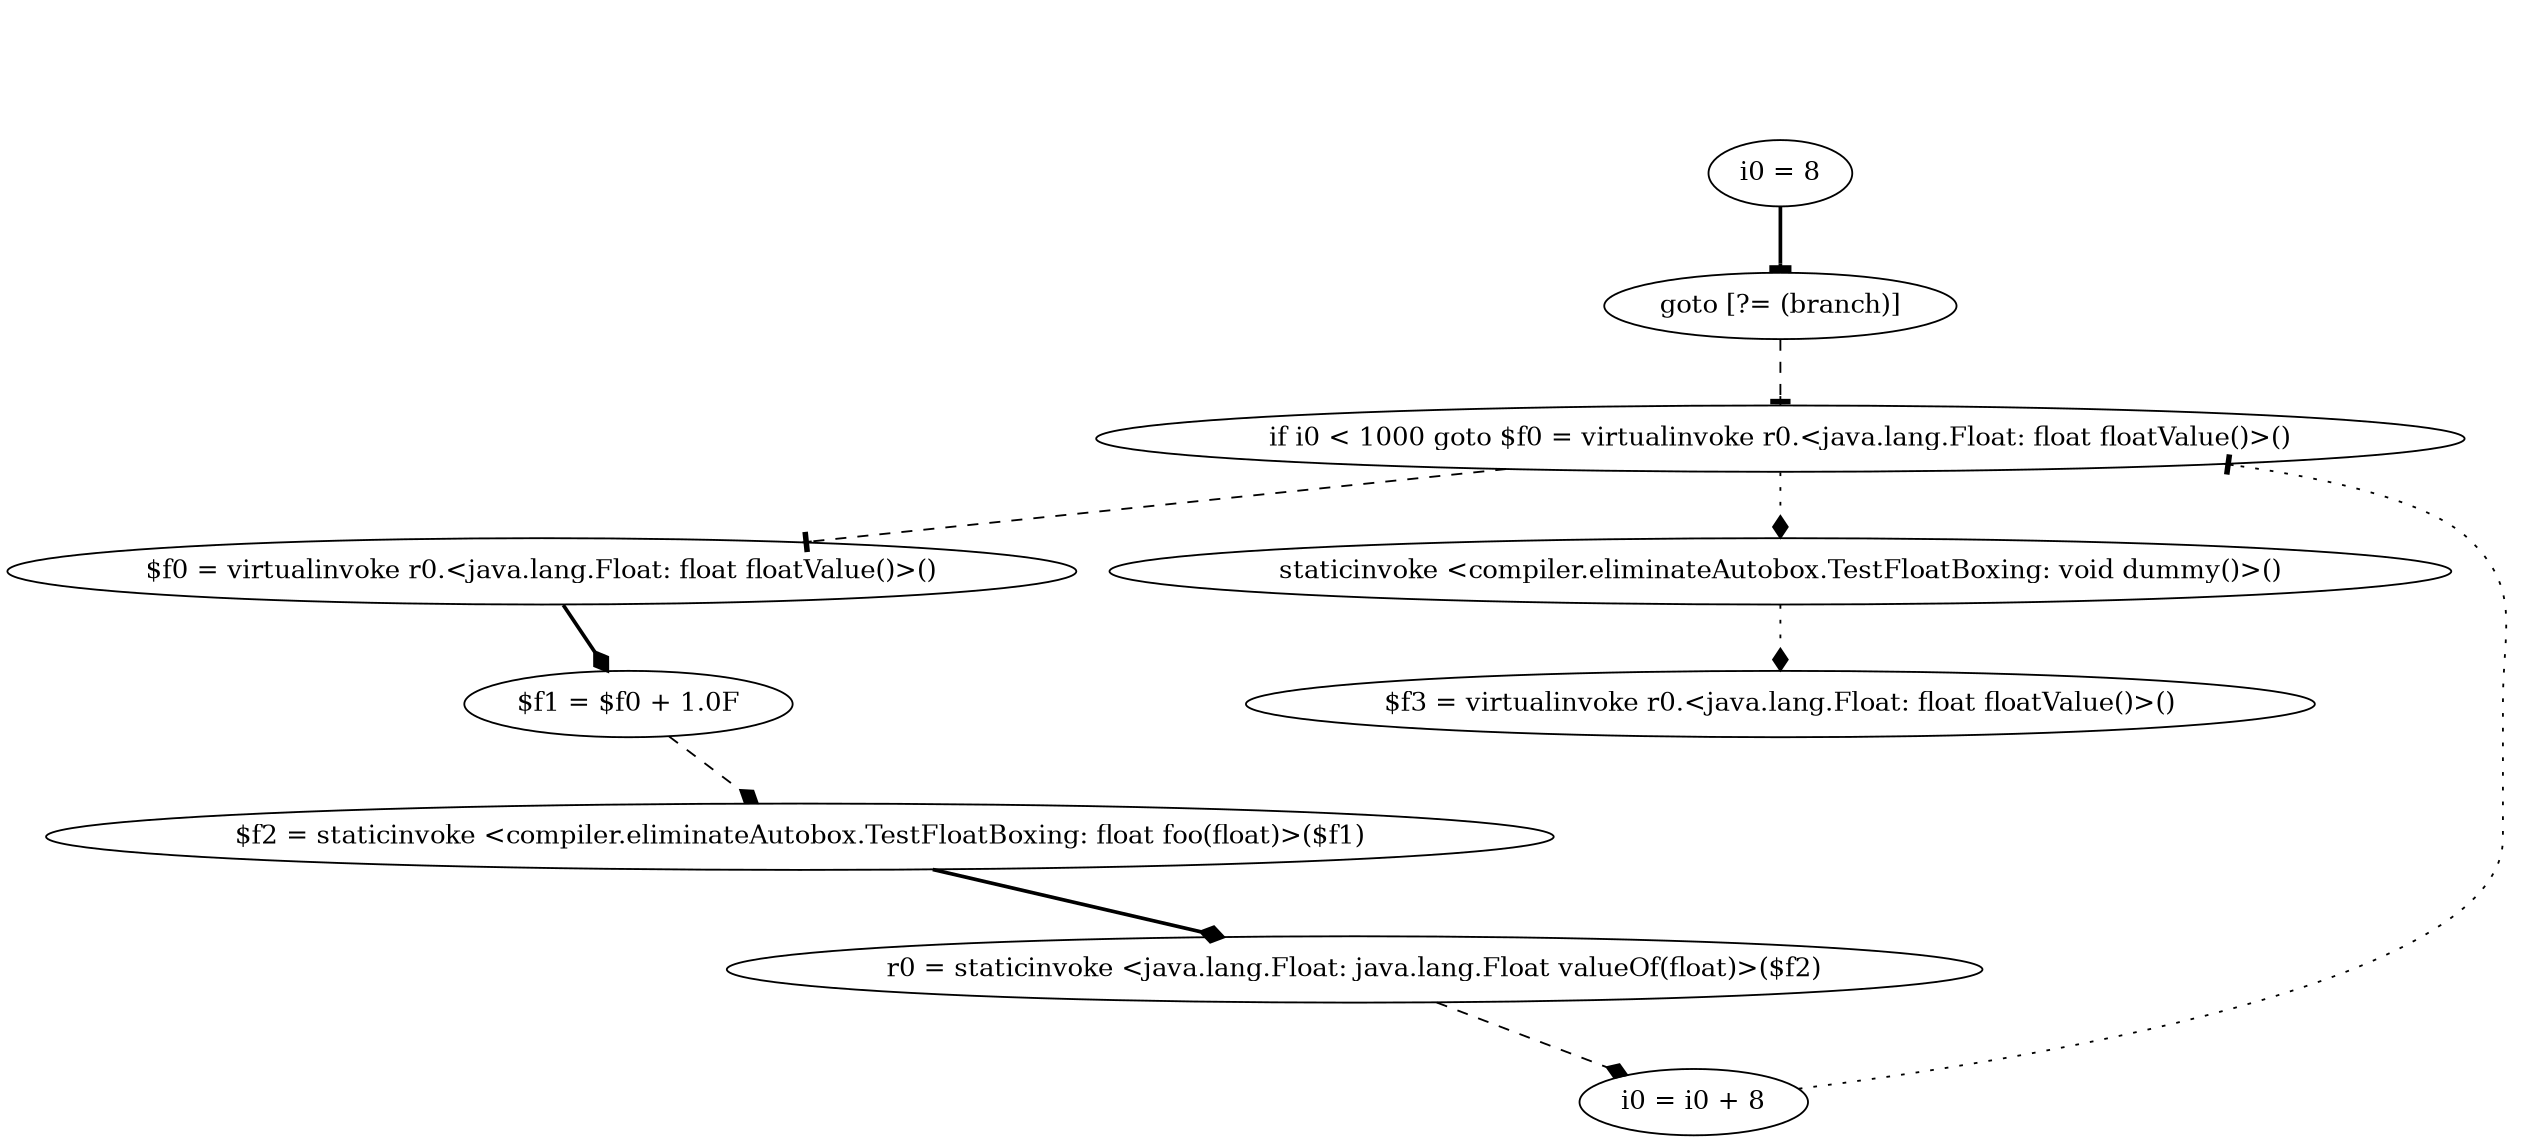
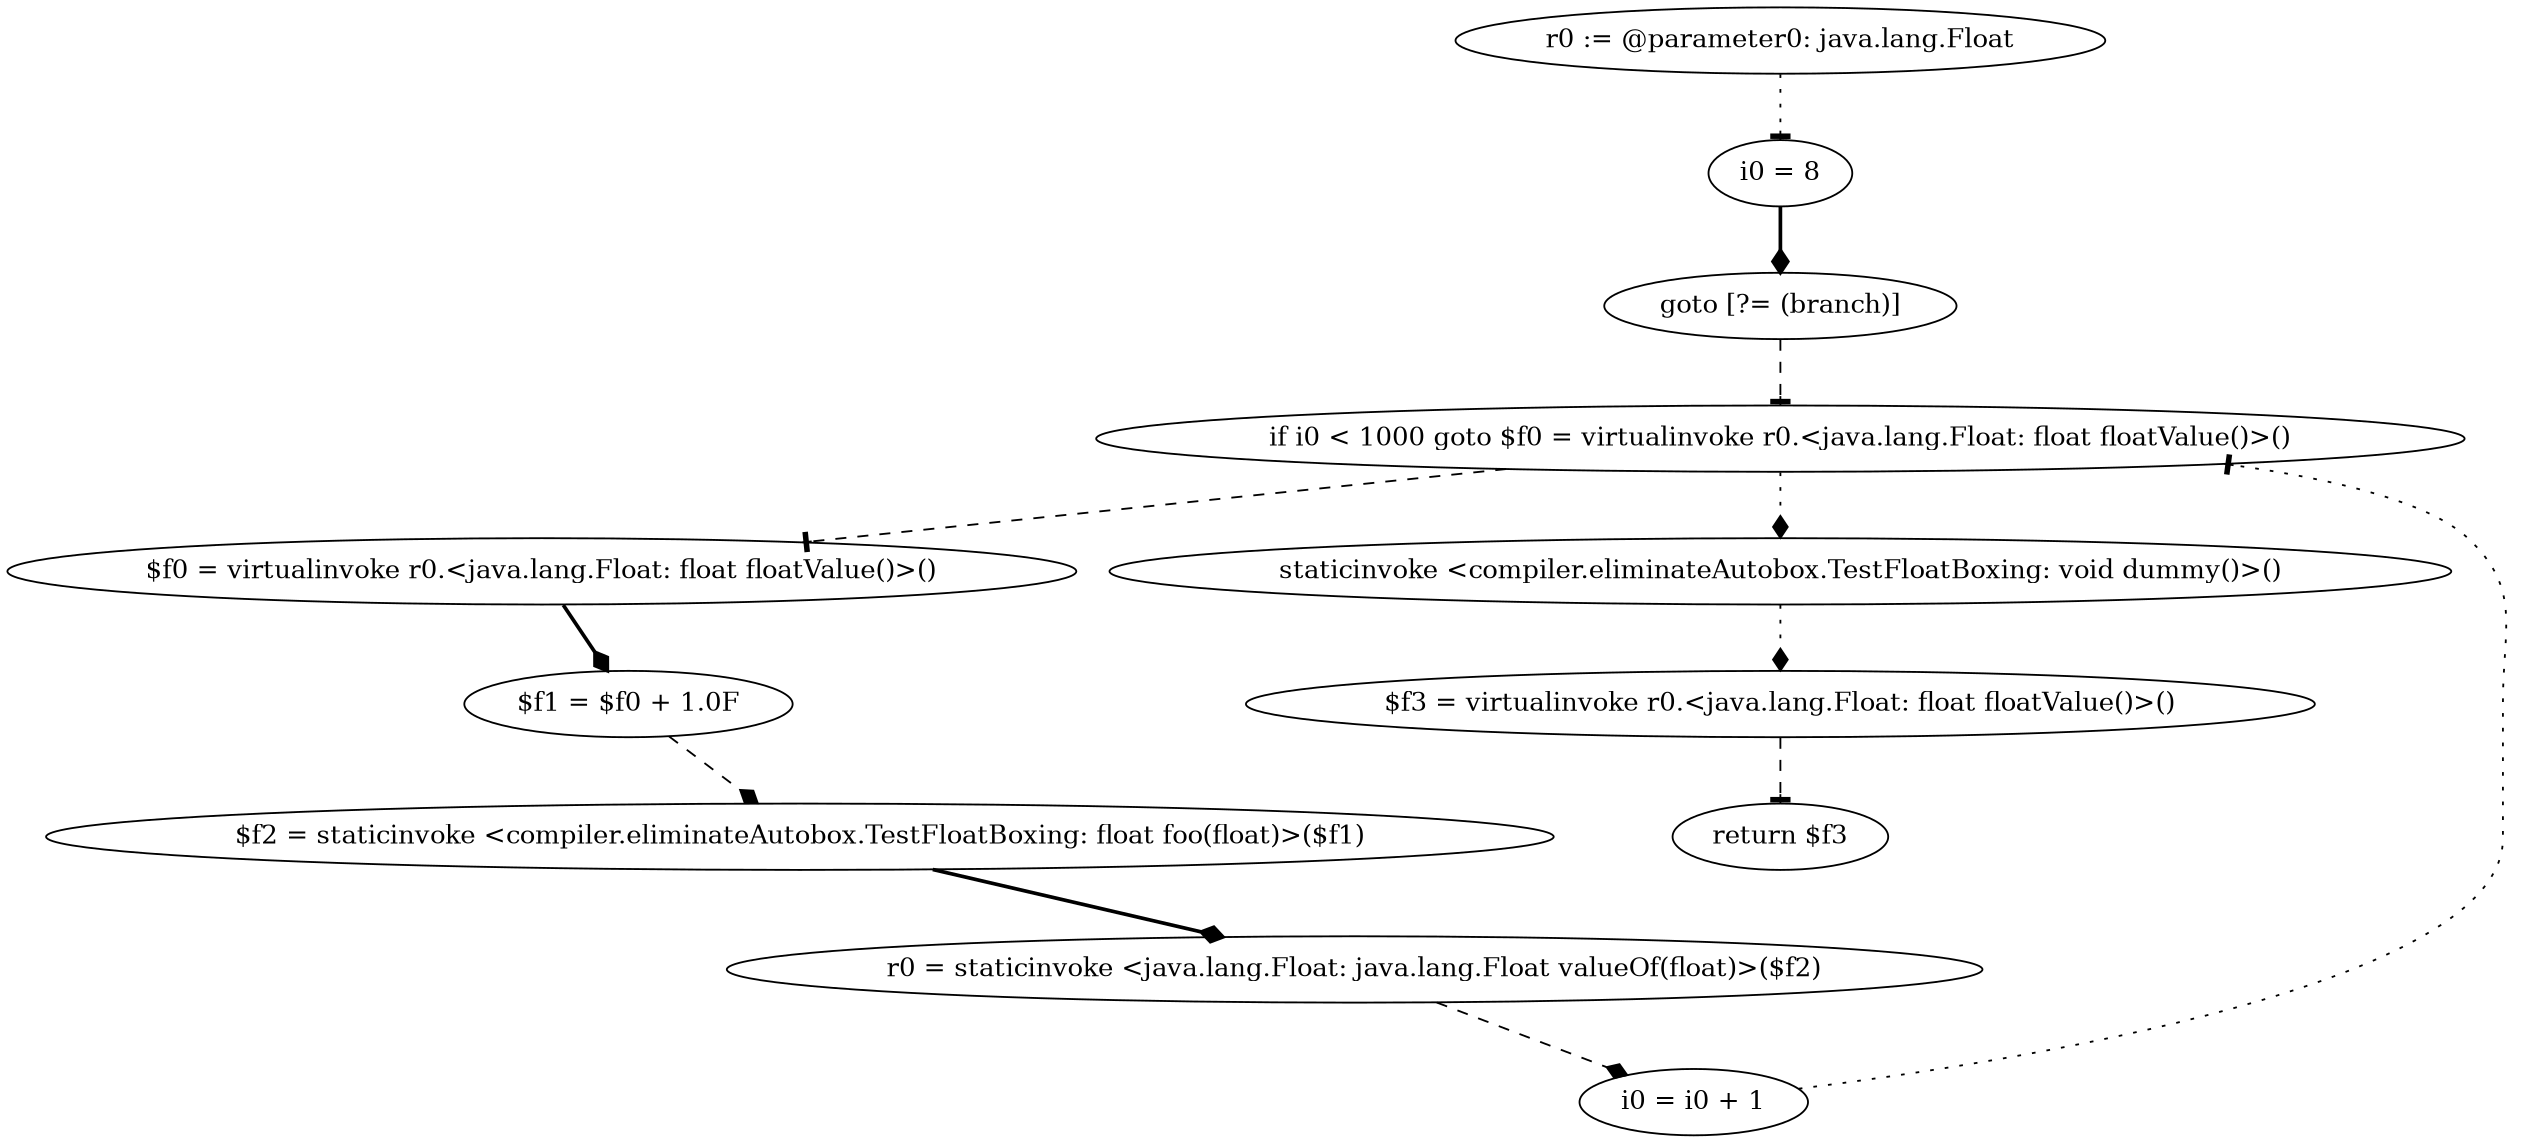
node "r0 := @parameter0: java.lang.Float": added
edge "i0 = 8" -> "goto [?= (branch)]": arrowhead tee -> diamond
node "return $f3": added
node "i0 = i0 + 8": label "i0 = i0 + 8" -> "i0 = i0 + 1"
